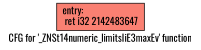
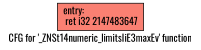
node "entry:": text "ret i32 2142483647" -> "ret i32 2147483647"
